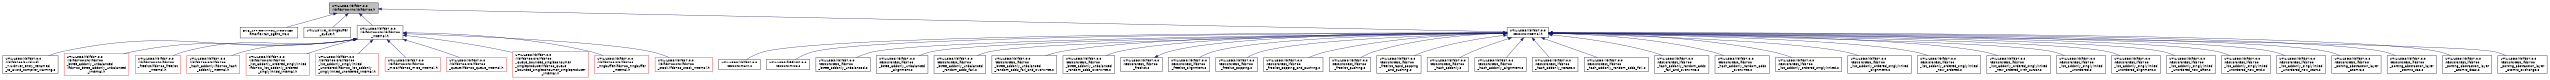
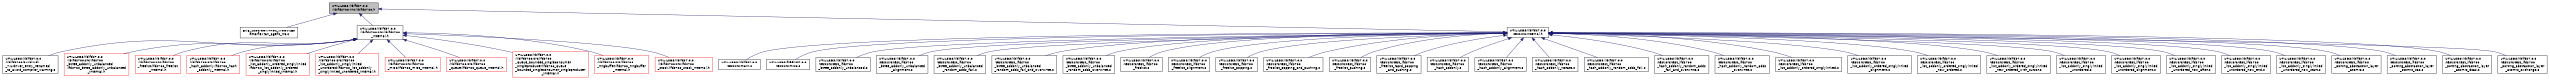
node "ENB_APP/CONTROL_MODULES /RRC/flexran_agent_rrc.c": label "ENB_APP/CONTROL_MODULES /RRC/flexran_agent_rrc.c" -> "ENB_LFDS/CONTROL_MODULES /RRC/flexran_agent_rrc.c"
node "UTIL/ASYNC_IF/ringbuffer _queue.h": removed
edge "UTIL/LFDS/liblfds7.0.0 /test/src/internal.h" -> "UTIL/LFDS/liblfds7.0.0 /test/src/test_lfds700 _freelist.c": reversed
